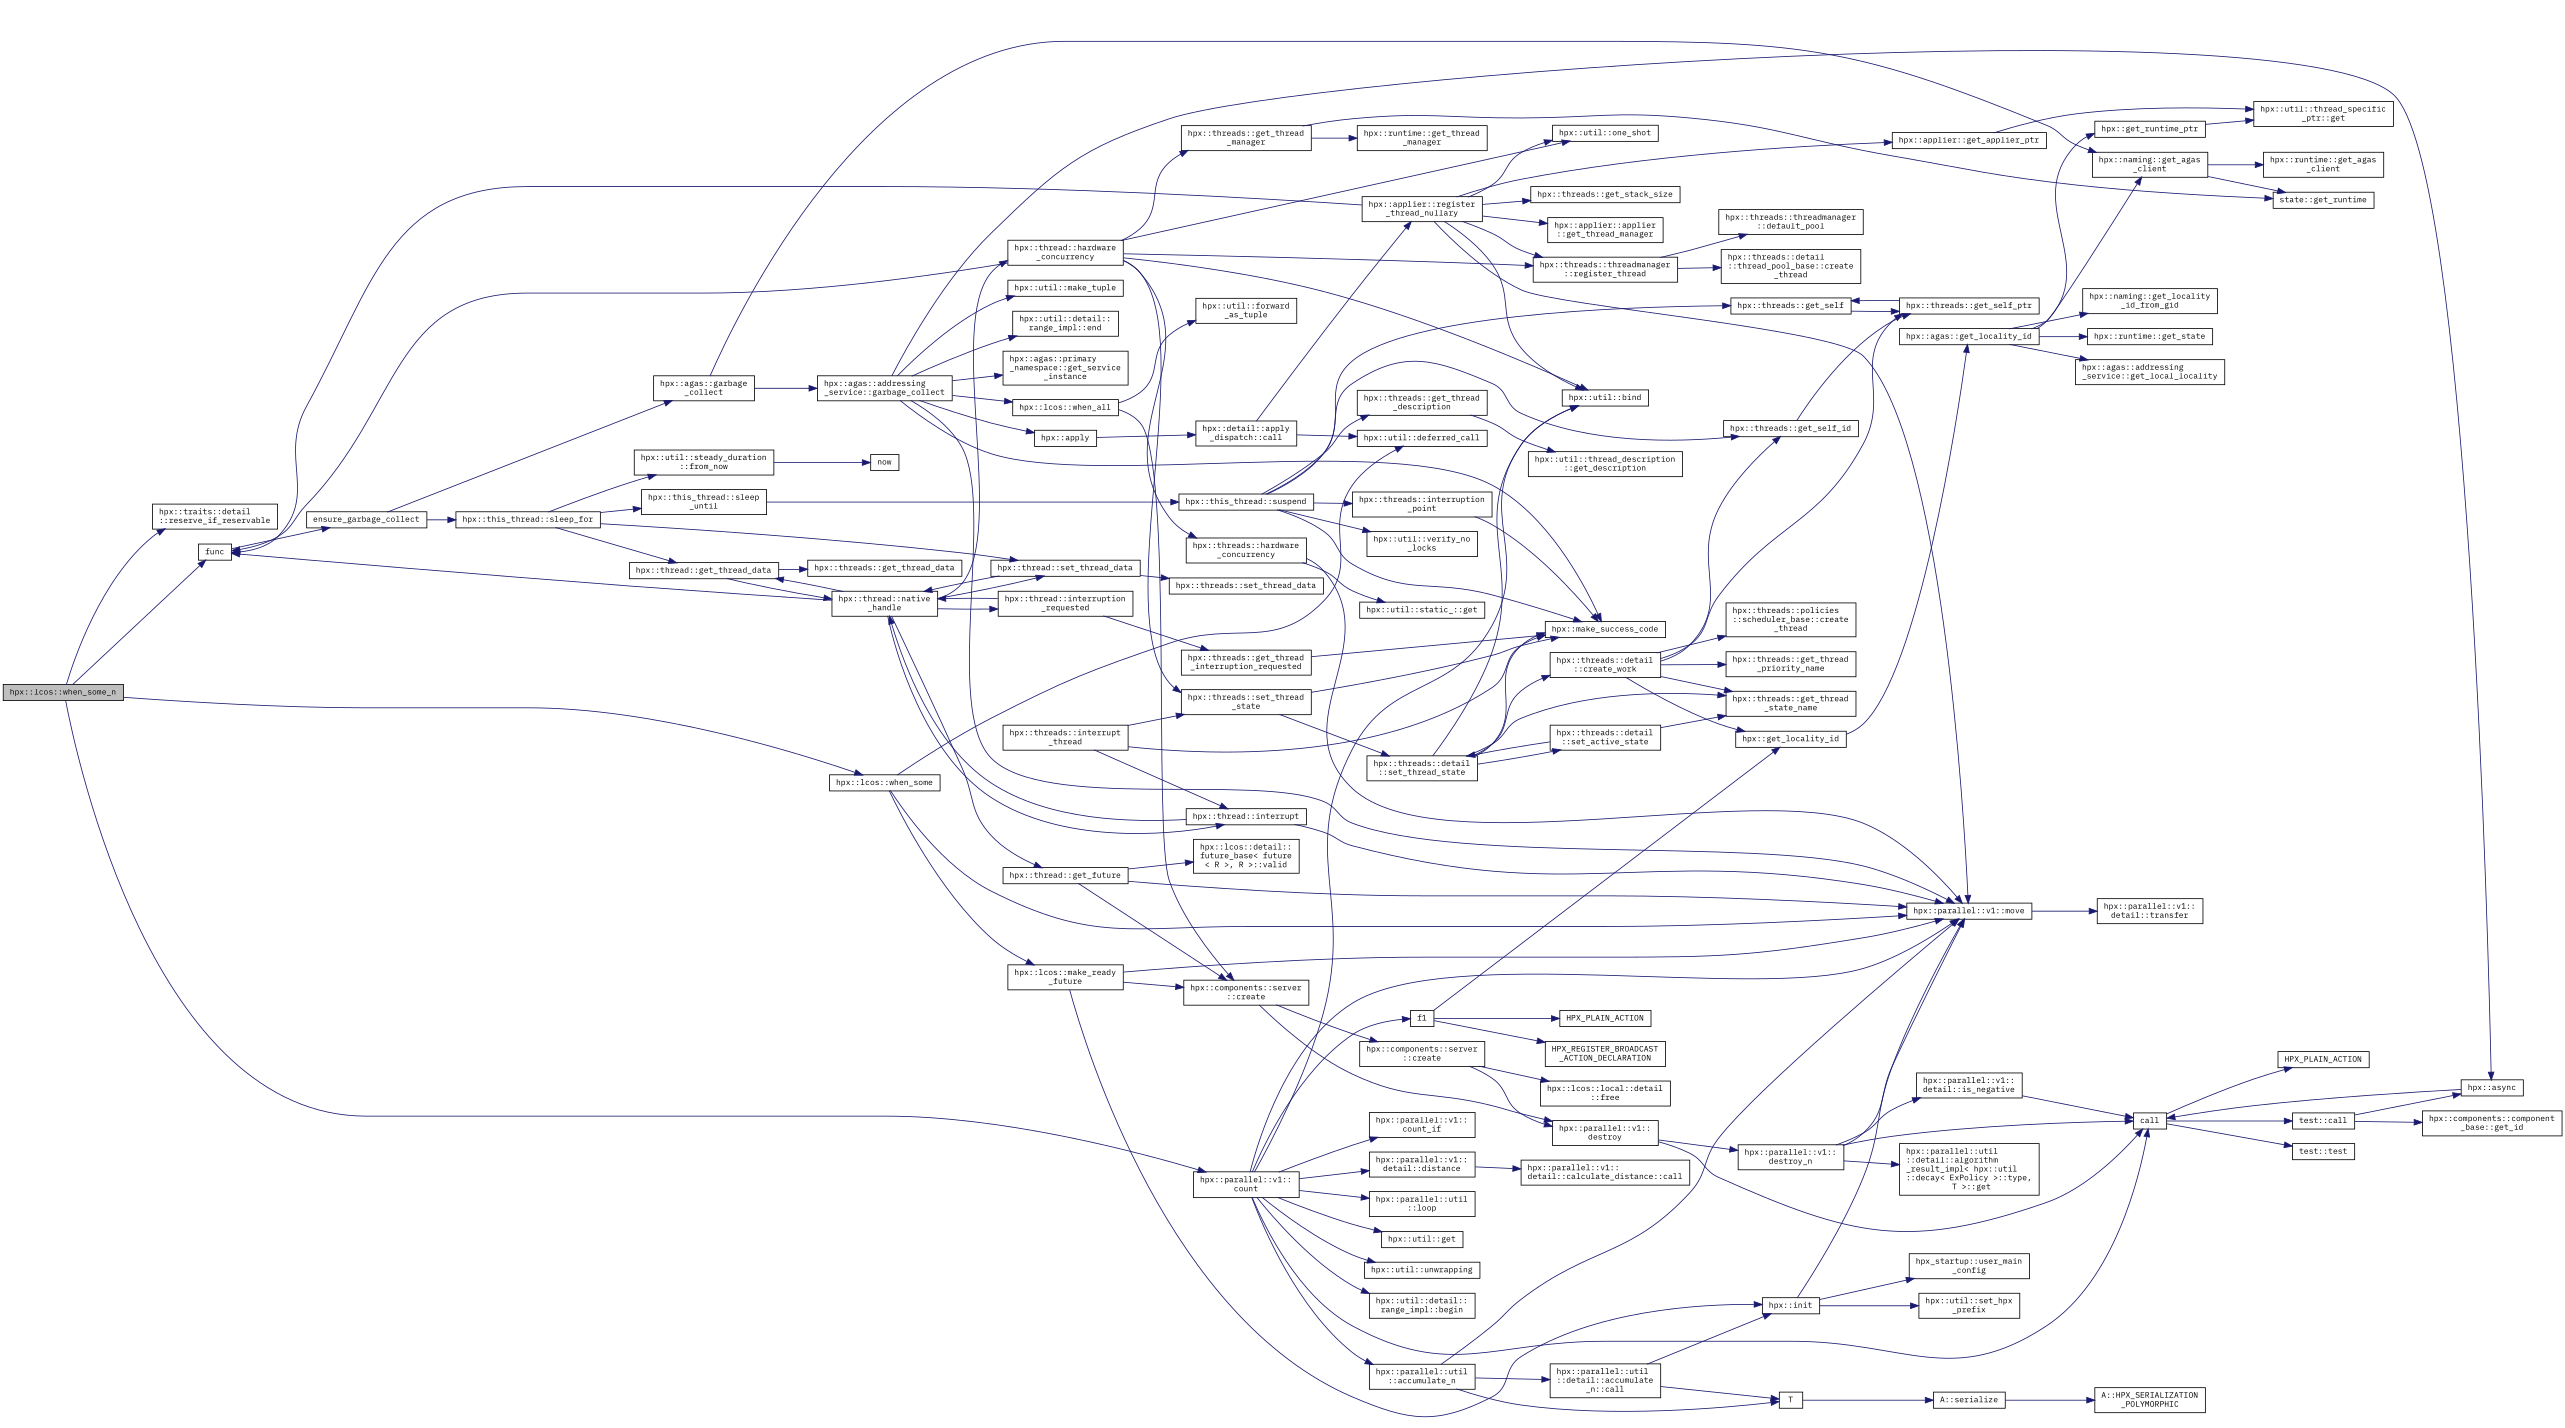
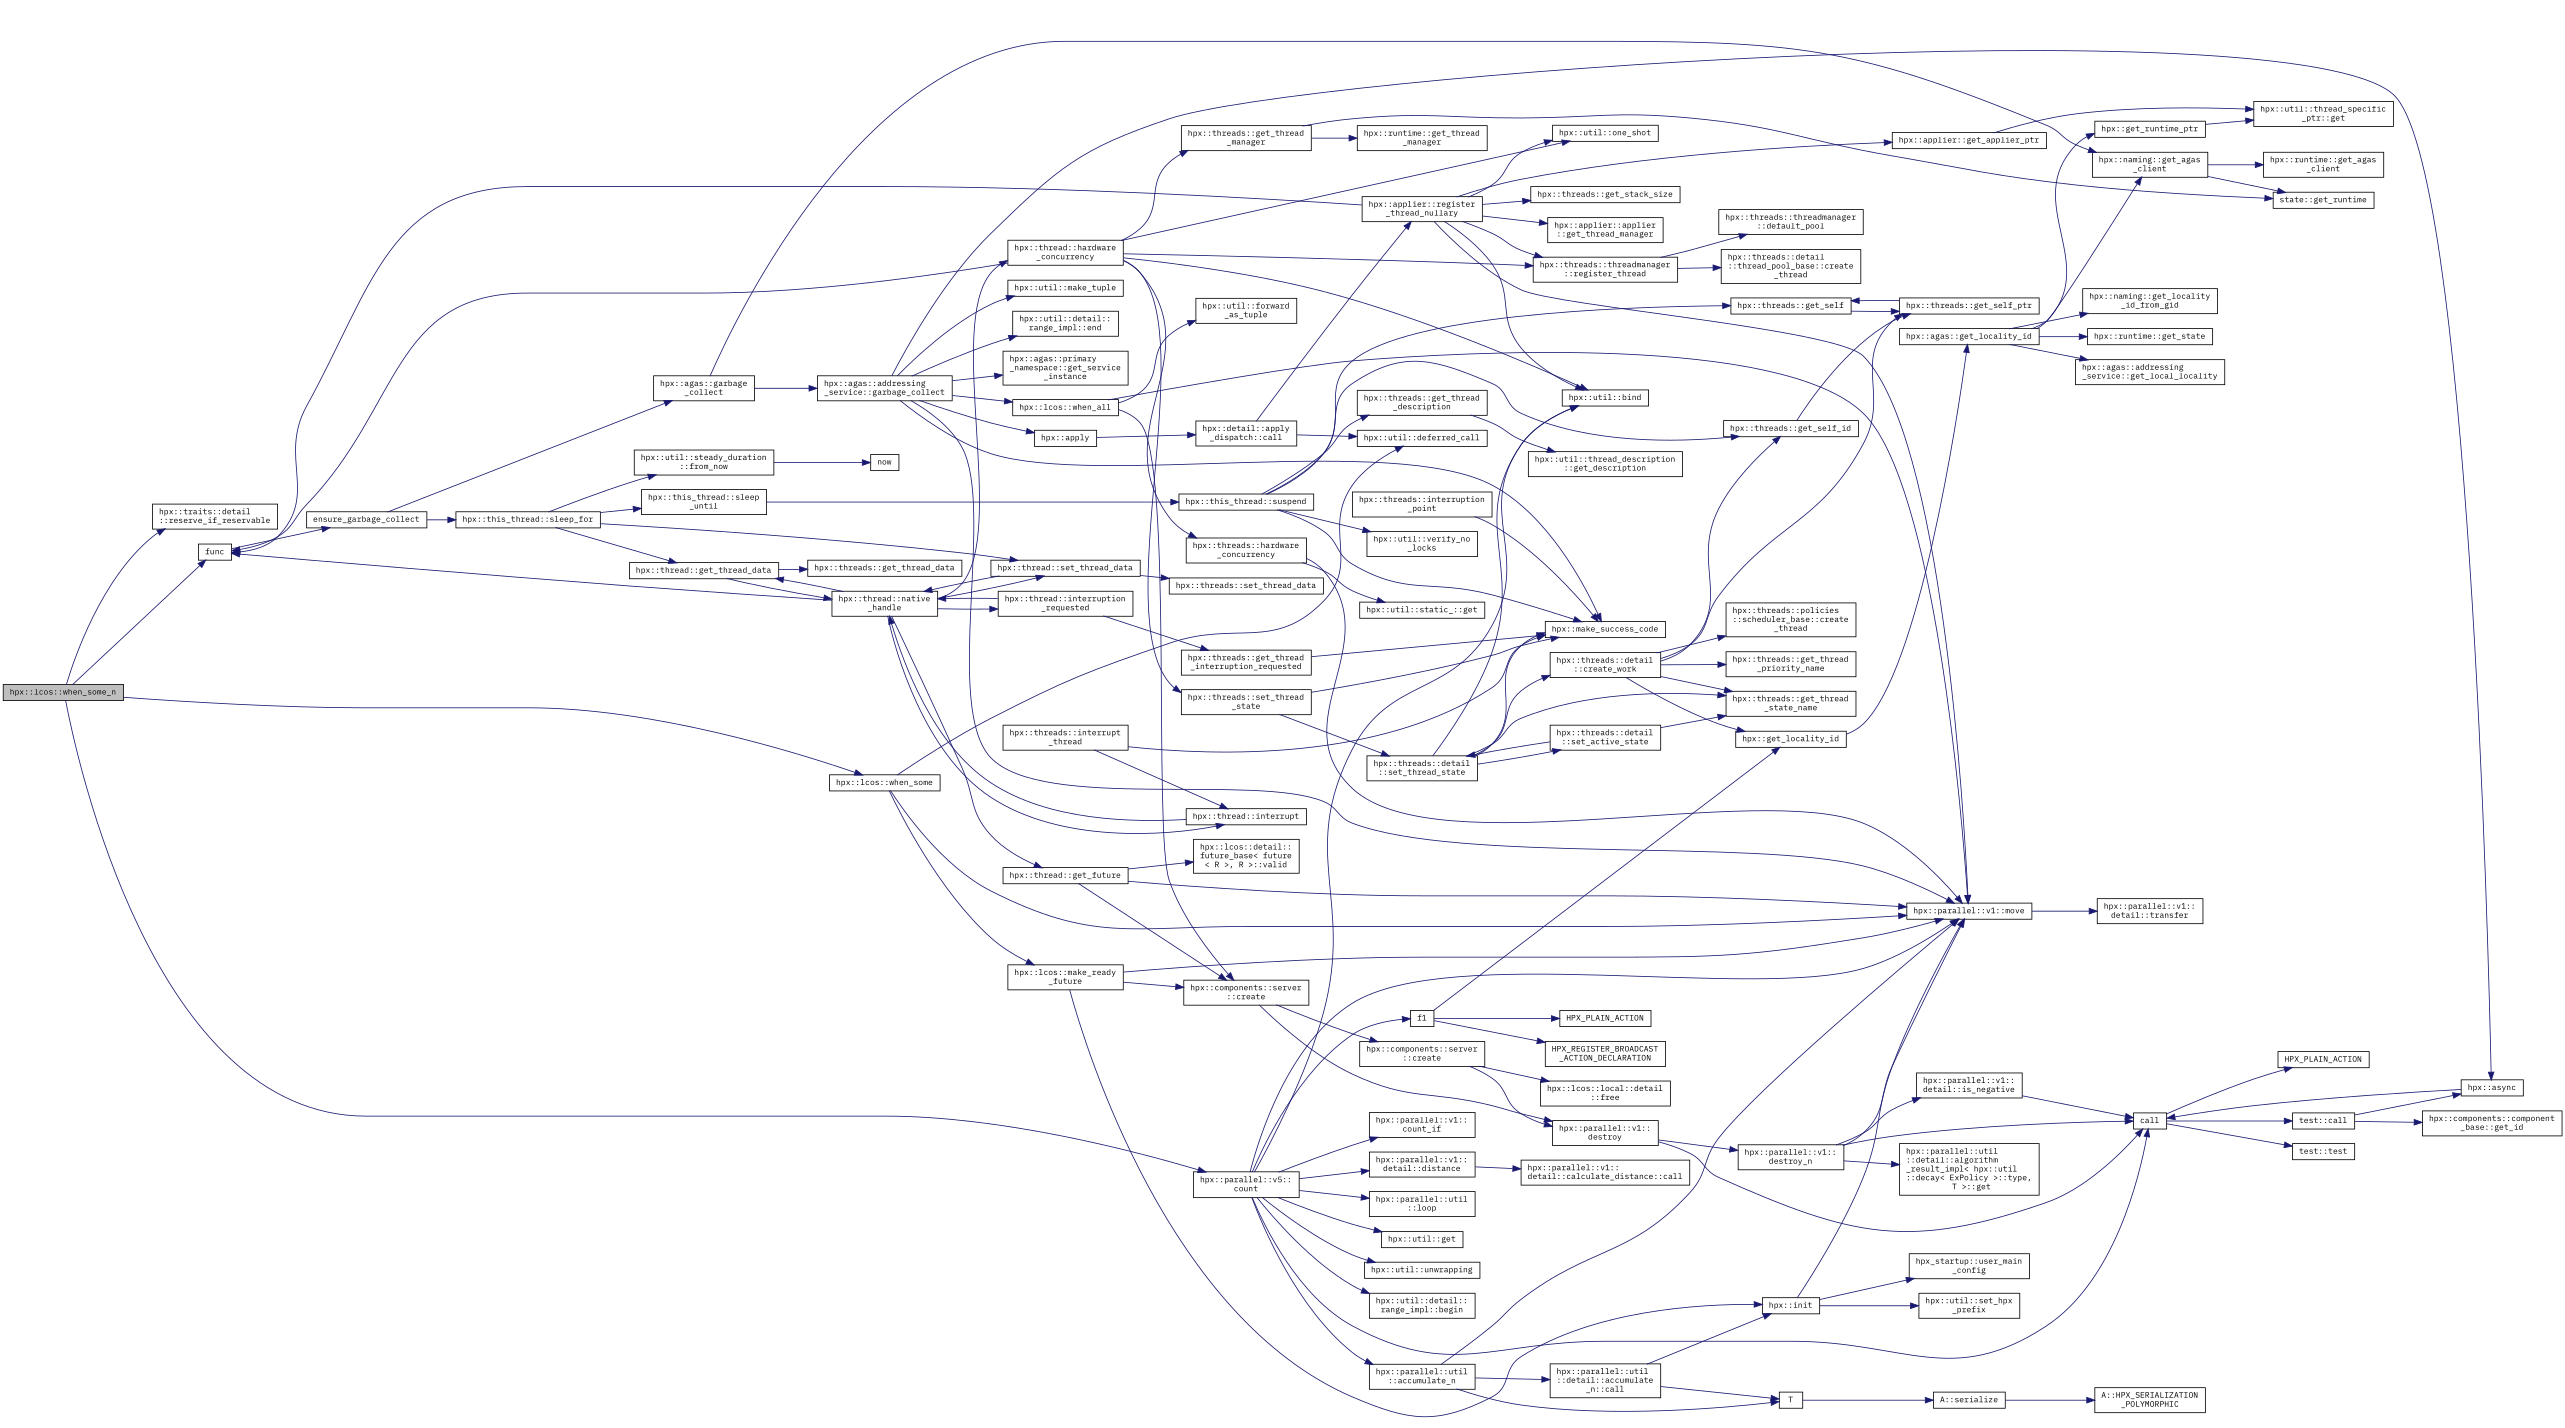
edge "hpx::this_thread::suspend" -> "hpx::threads::interruption _point": removed
edge "hpx::threads::interrupt _thread" -> "hpx::threads::set_thread _state": removed
edge "hpx::thread::interrupt" -> "hpx::parallel::v1::move": now "hpx::lcos::when_all" -> "hpx::parallel::v1::move"
node "hpx::parallel::v1:: count": label "hpx::parallel::v1:: count" -> "hpx::parallel::v5:: count"
